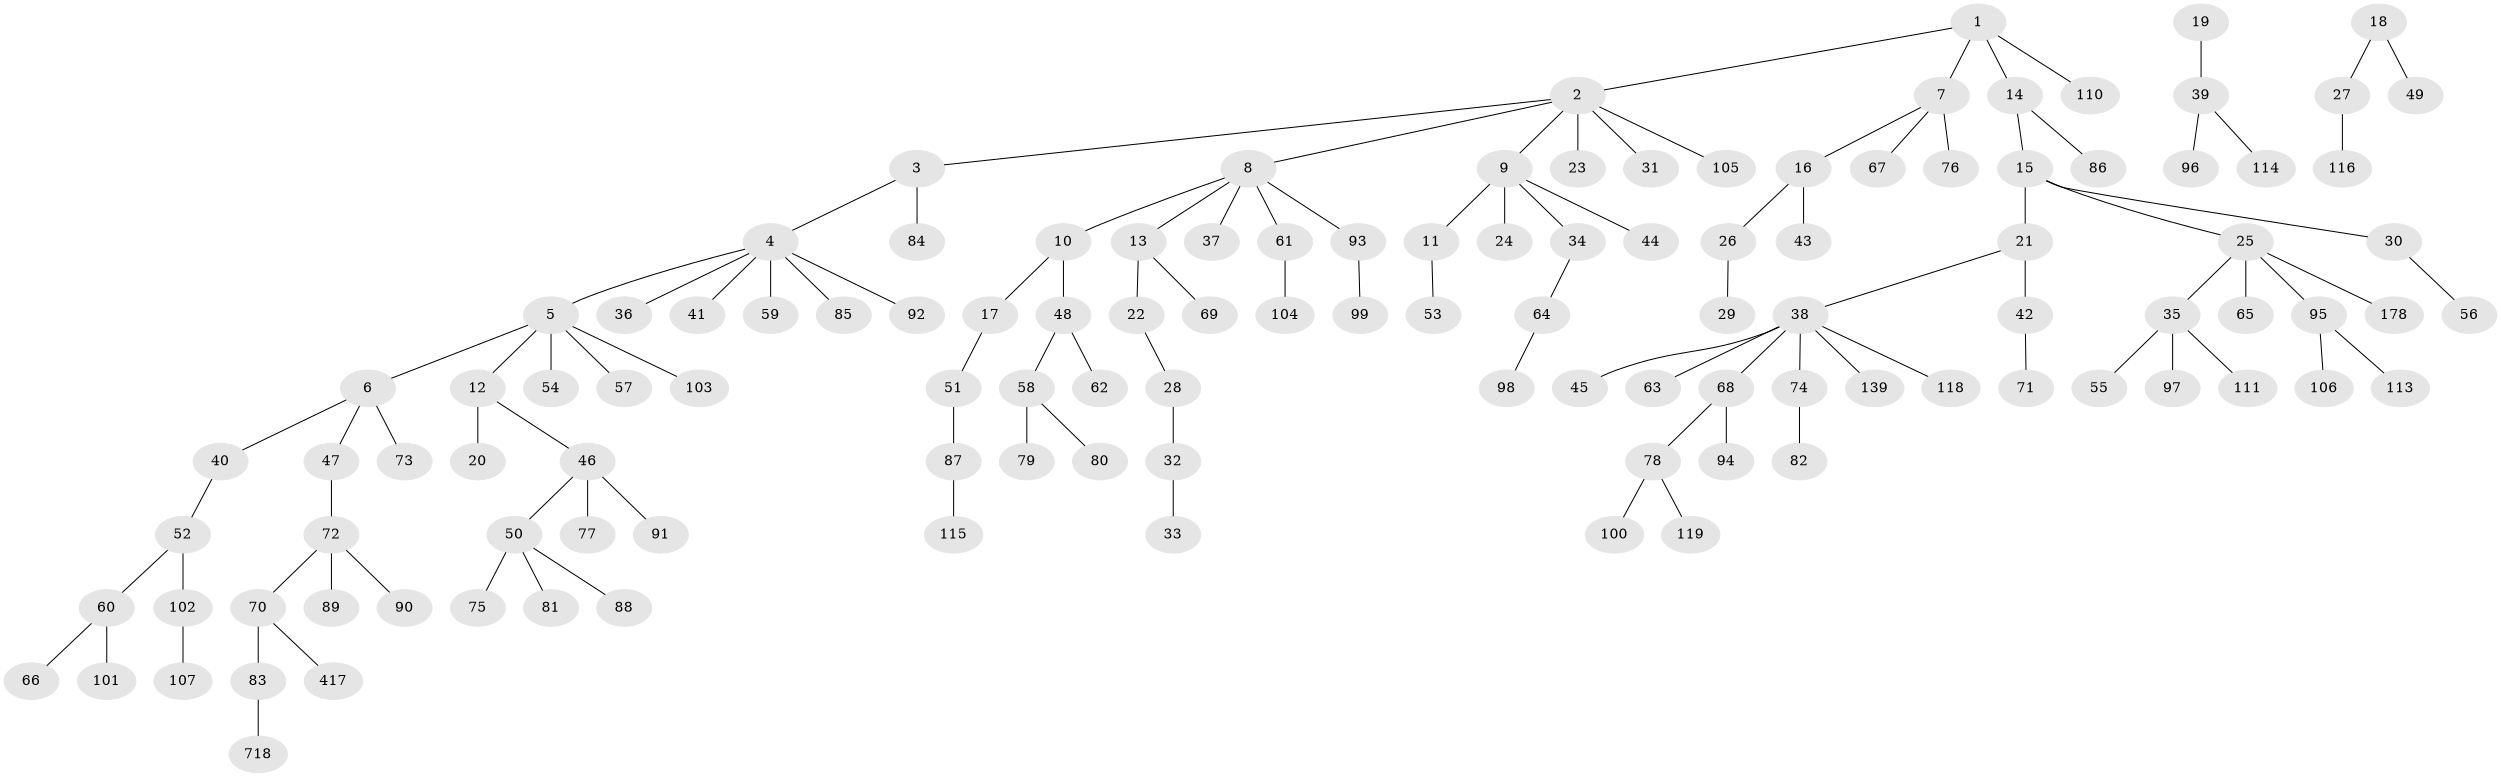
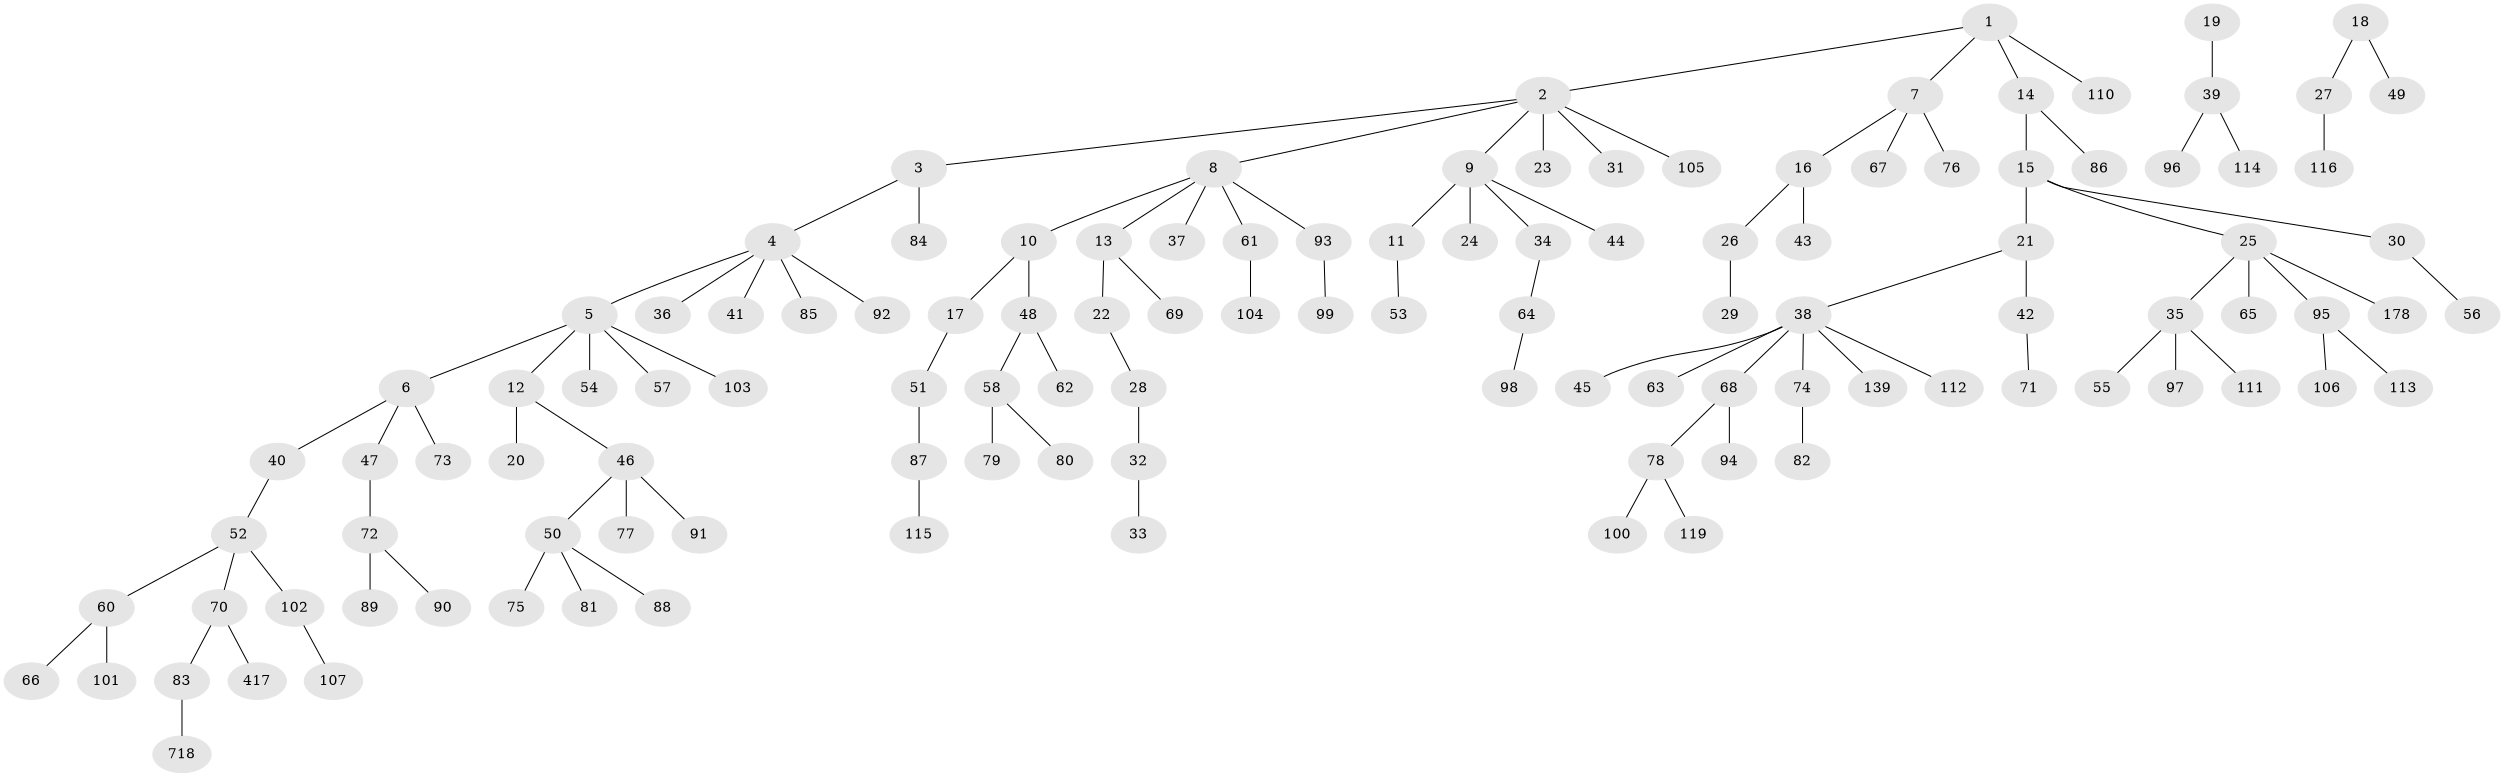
node "59": removed
node "118": label "118" -> "112"
edge "72" -- "70": now "52" -- "70"
